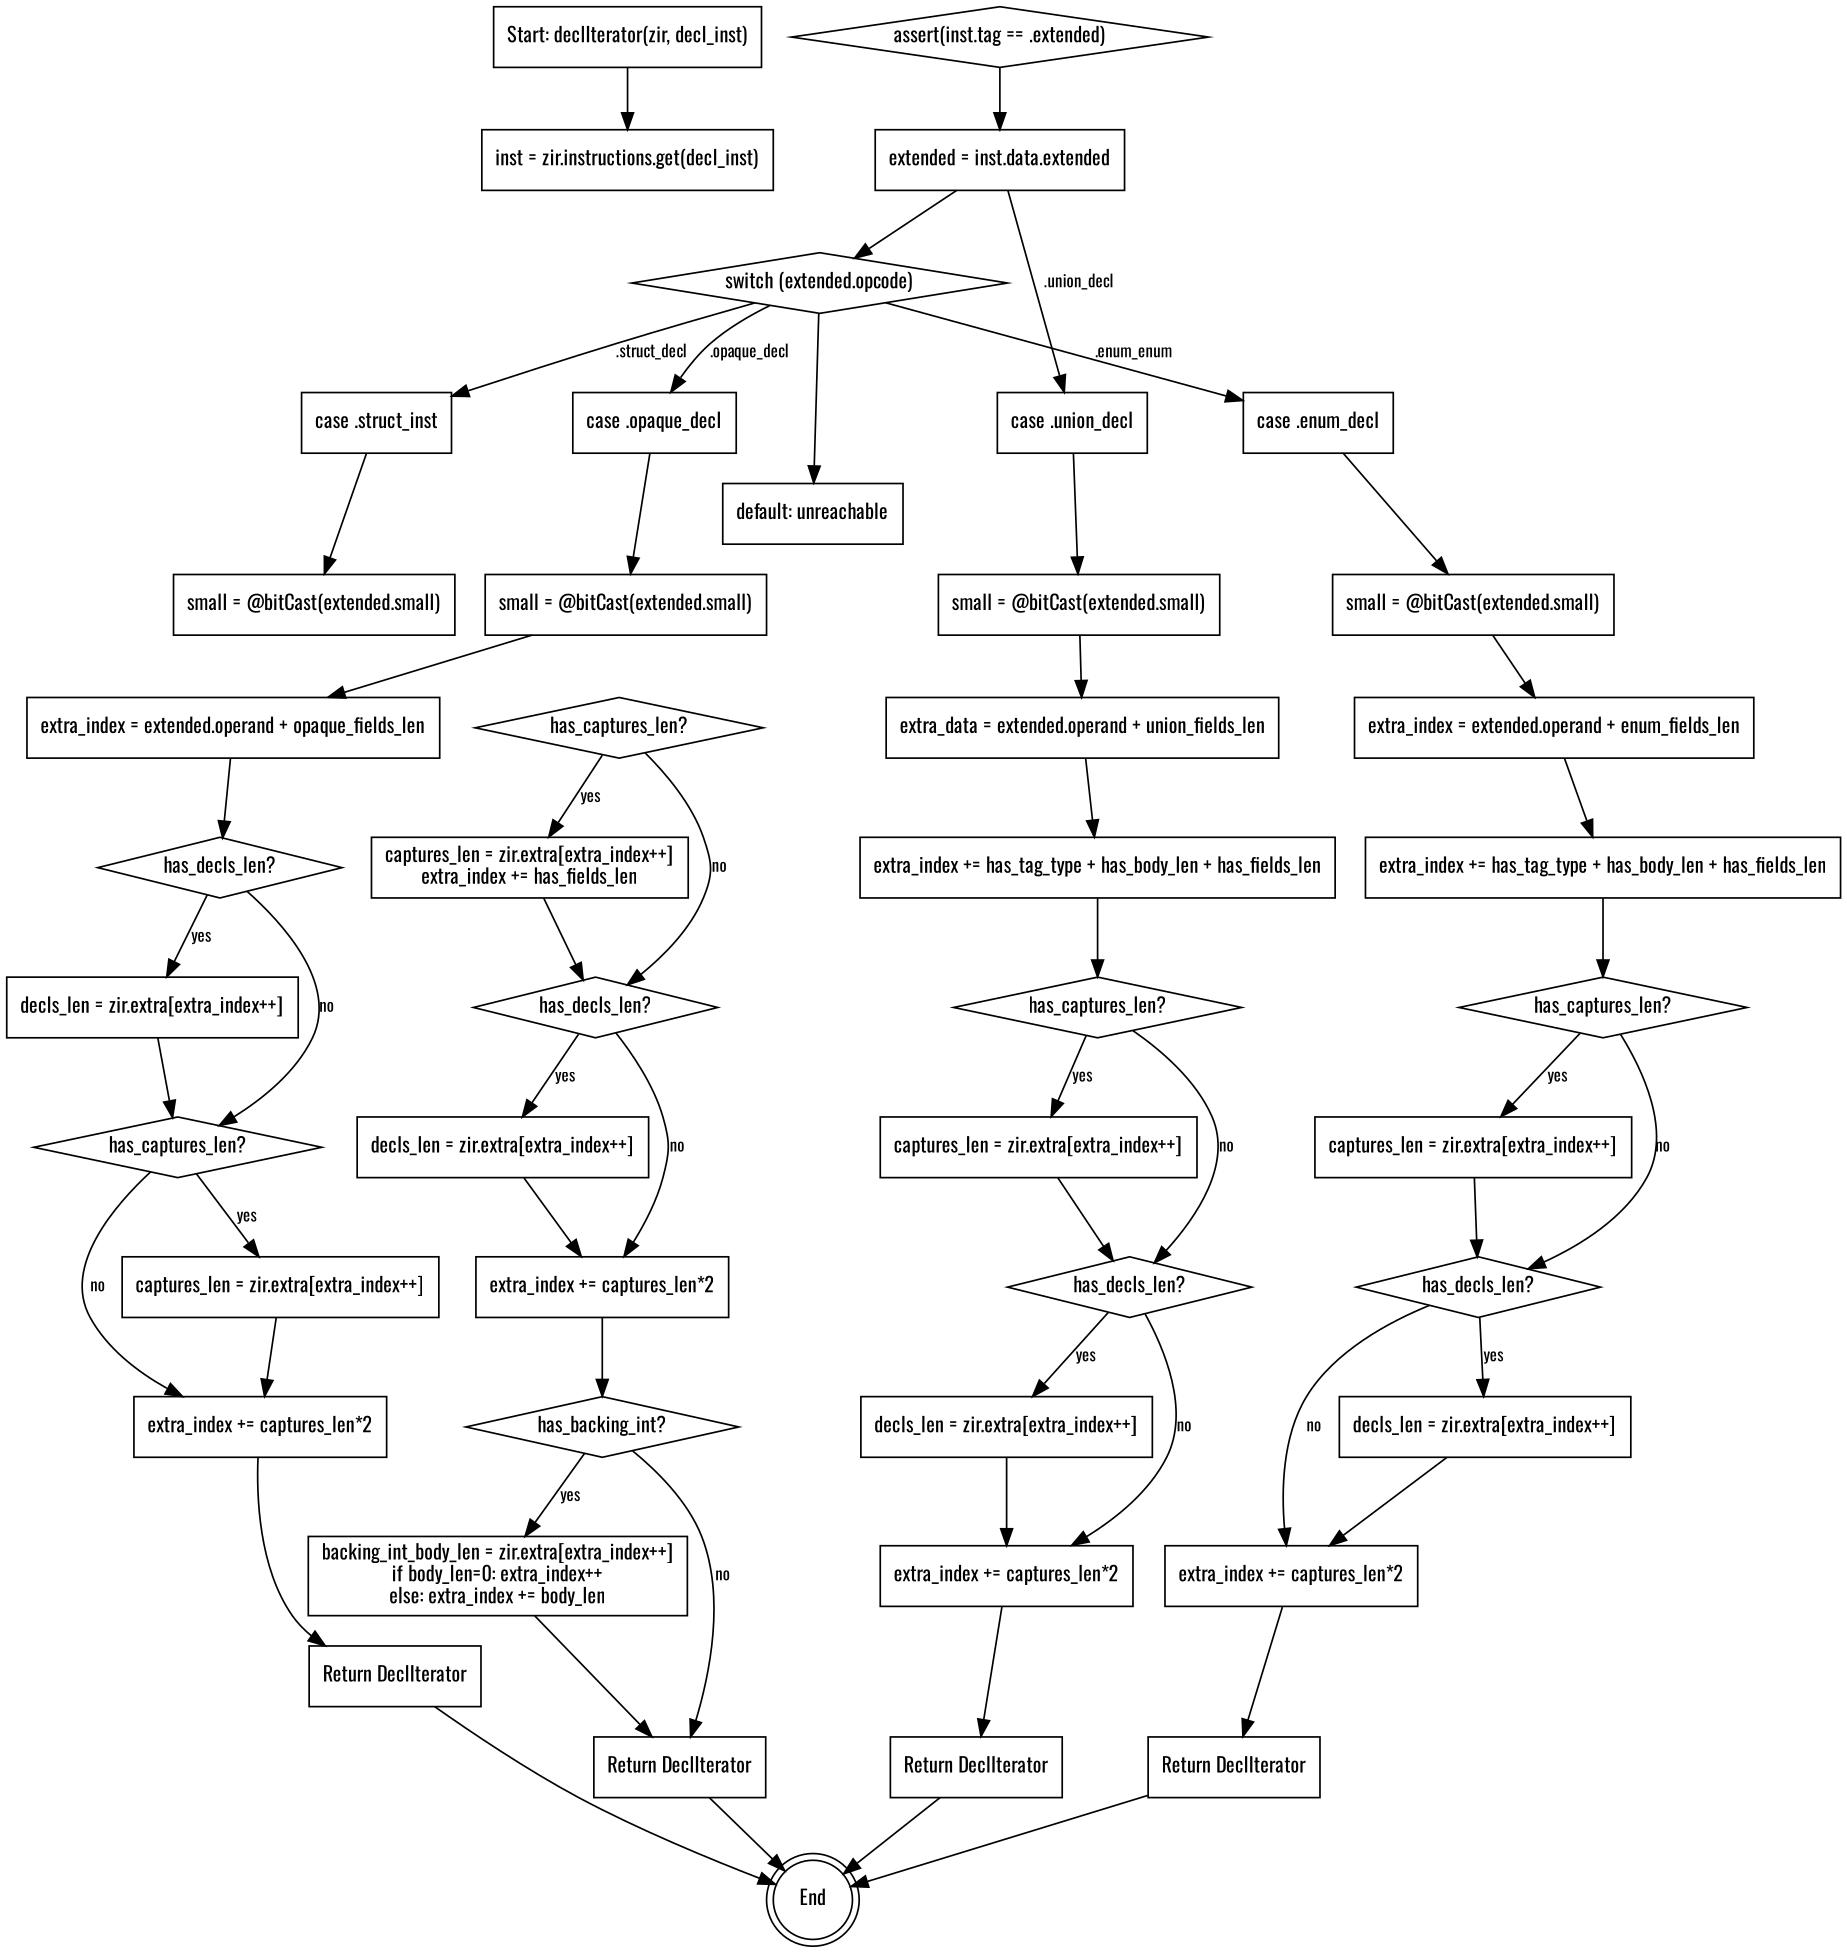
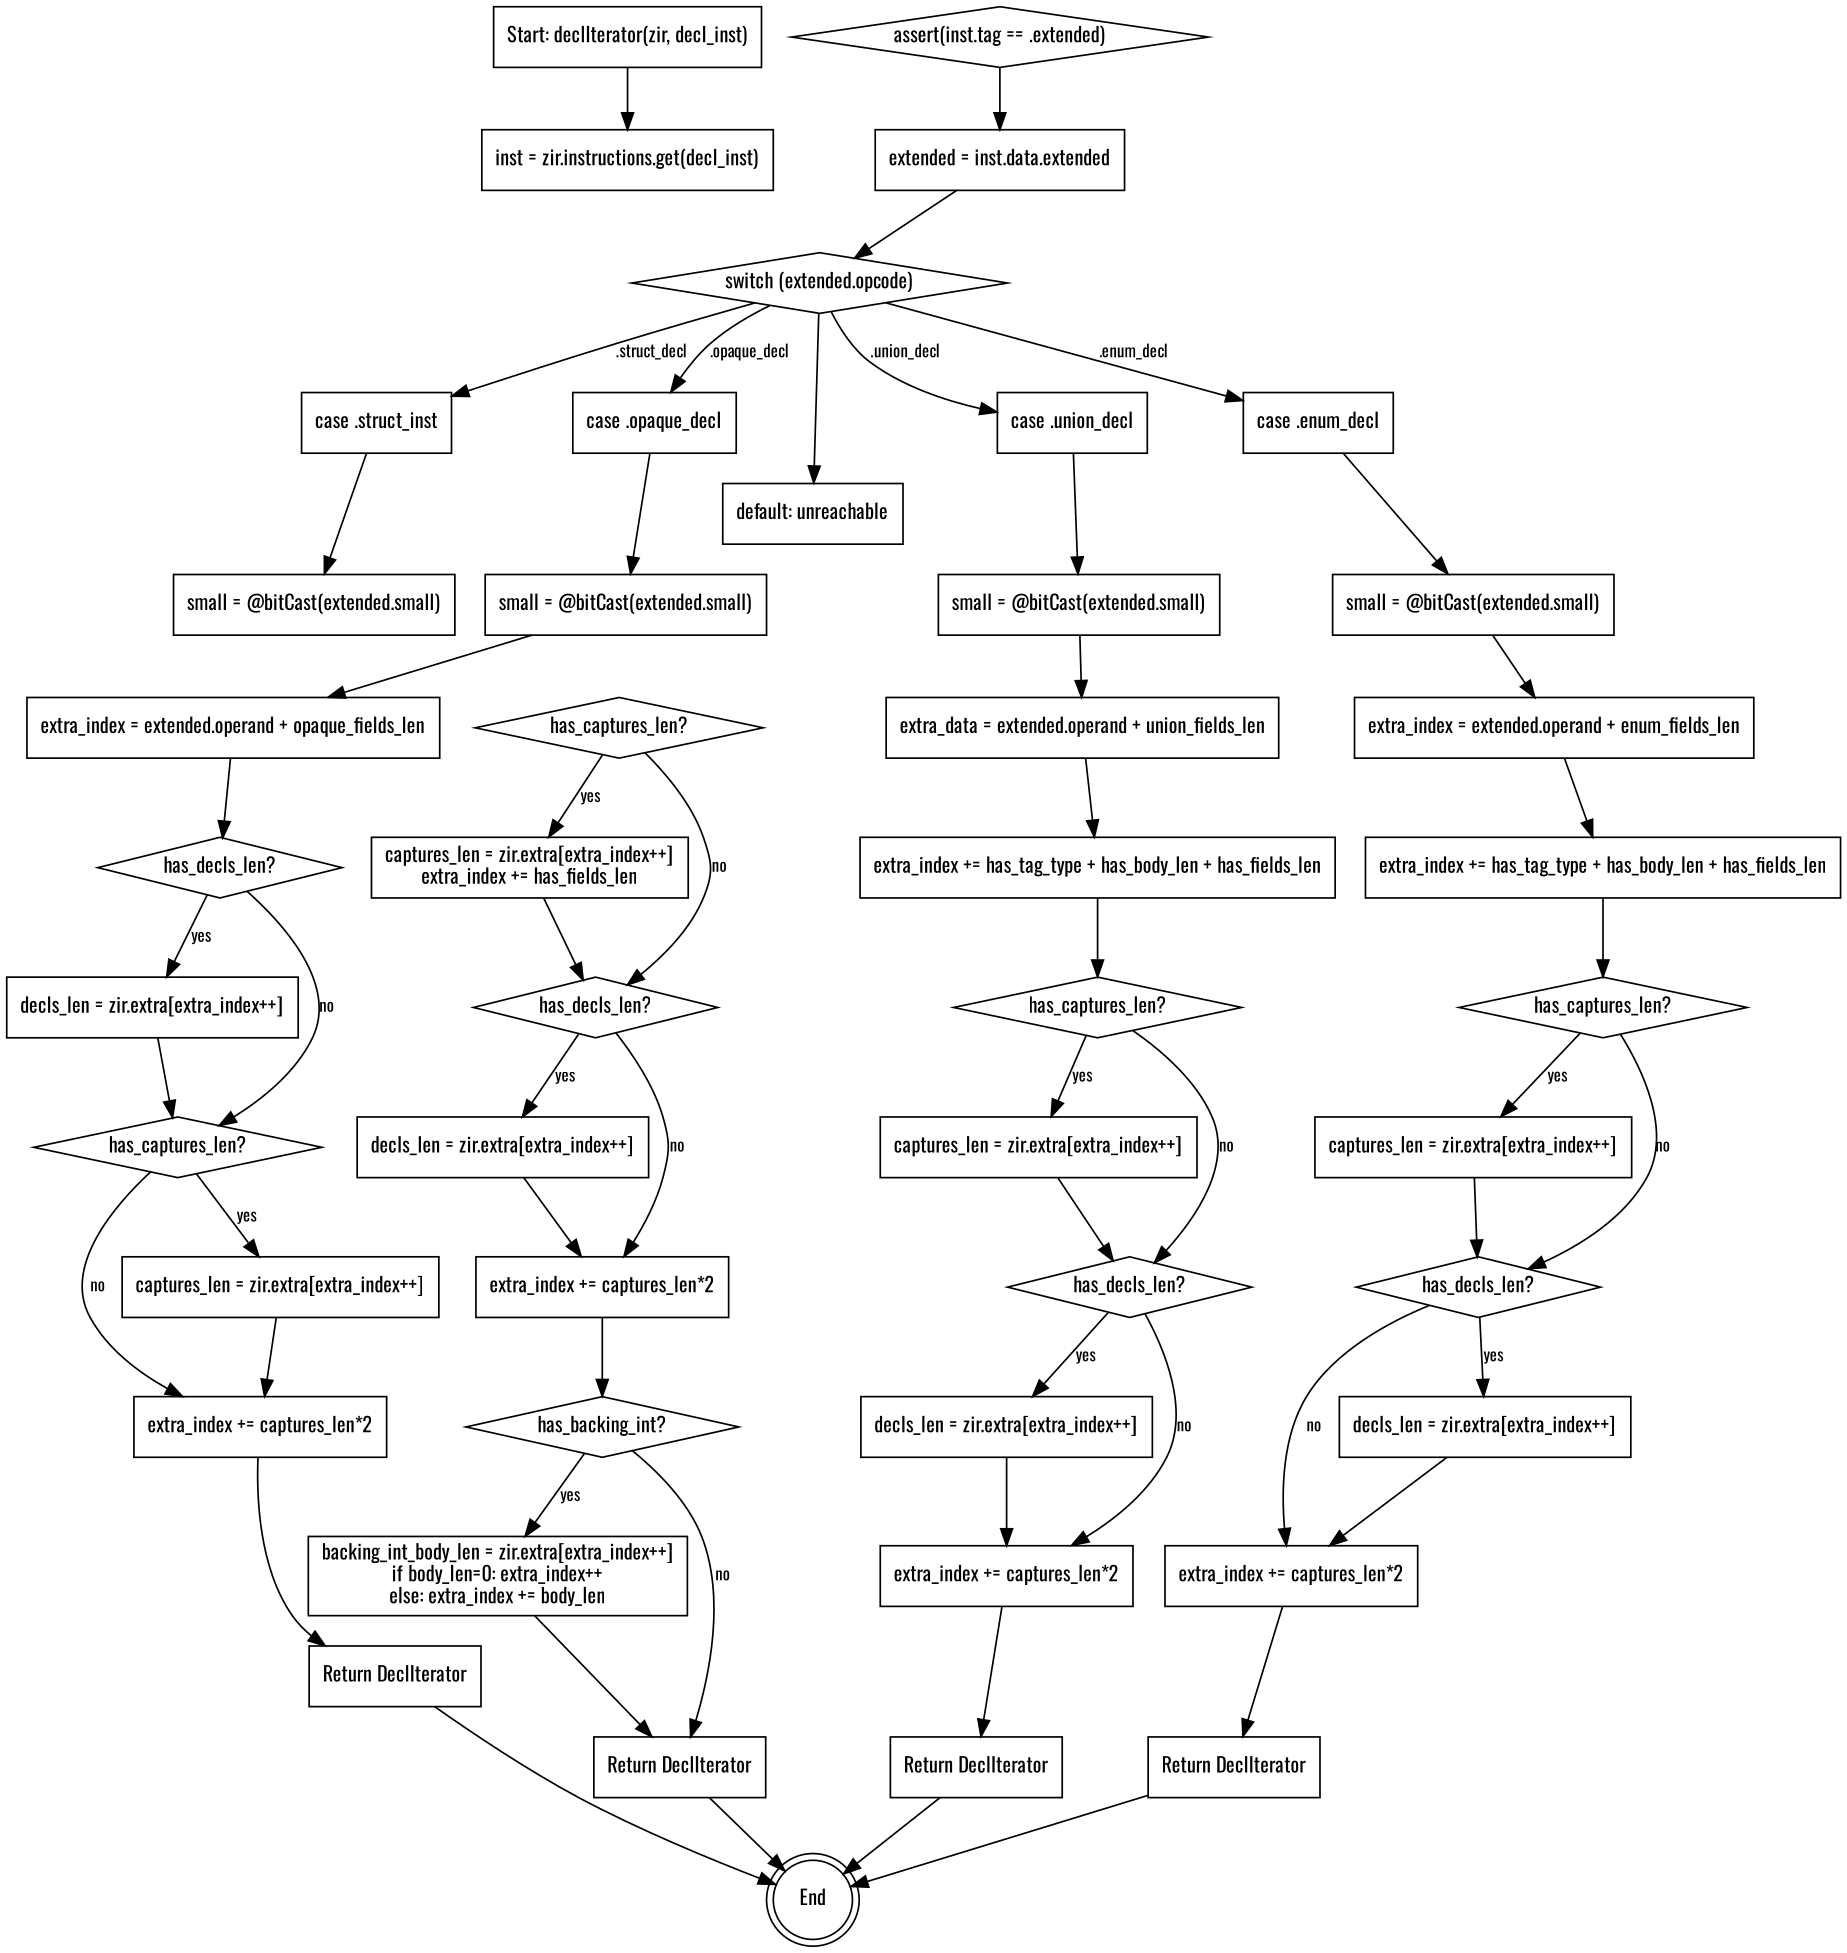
edge "extended = inst.data.extended" -> "case .union_decl": now "switch (extended.opcode)" -> "case .union_decl"
edge "switch (extended.opcode)" -> "case .enum_decl": label ".enum_enum" -> ".enum_decl"
